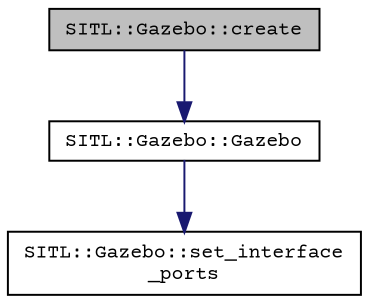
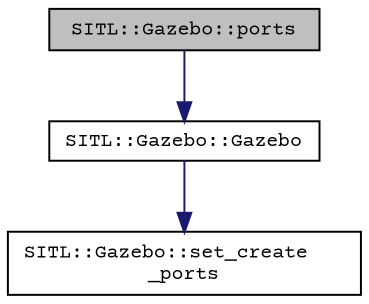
node "SITL::Gazebo::create": label "SITL::Gazebo::create" -> "SITL::Gazebo::ports"
node "SITL::Gazebo::set_interface _ports": label "SITL::Gazebo::set_interface _ports" -> "SITL::Gazebo::set_create _ports"
